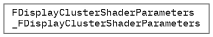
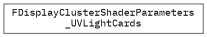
node "FDisplayClusterShaderParameters _FDisplayClusterShaderParameters": label "FDisplayClusterShaderParameters _FDisplayClusterShaderParameters" -> "FDisplayClusterShaderParameters _UVLightCards"
